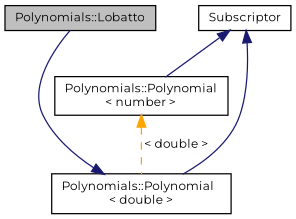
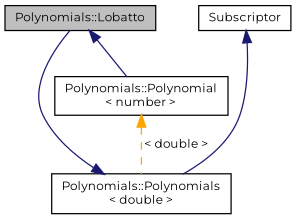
edge "Polynomials::Polynomial < number >" -> "Subscriptor": now "Polynomials::Polynomial < number >" -> "Polynomials::Lobatto"
node "Polynomials::Polynomial < double >": label "Polynomials::Polynomial < double >" -> "Polynomials::Polynomials < double >"
